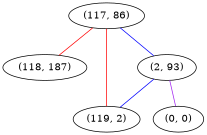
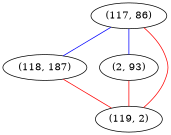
edge "(117, 86)" -- "(118, 187)": color red -> blue
edge "(2, 93)" -- "(119, 2)": color blue -> red
edge "(118, 187)" -- "(119, 2)": added
node "(0, 0)": removed
